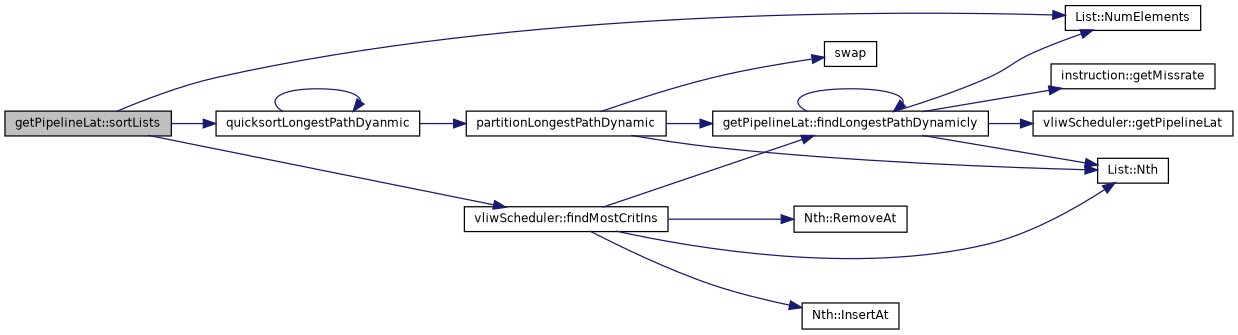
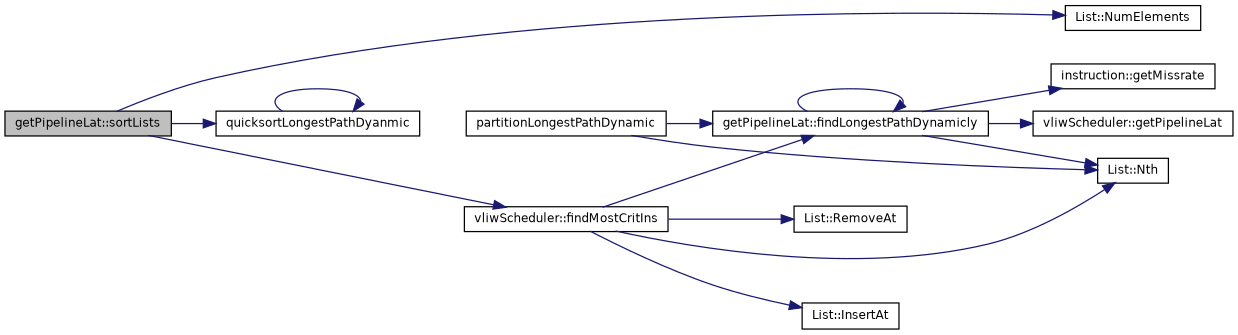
node "swap": removed
edge "getPipelineLat::findLongestPathDynamicly" -> "List::NumElements": removed
edge "quicksortLongestPathDyanmic" -> "partitionLongestPathDynamic": removed
node "Nth::RemoveAt": label "Nth::RemoveAt" -> "List::RemoveAt"
node "Nth::InsertAt": label "Nth::InsertAt" -> "List::InsertAt"
